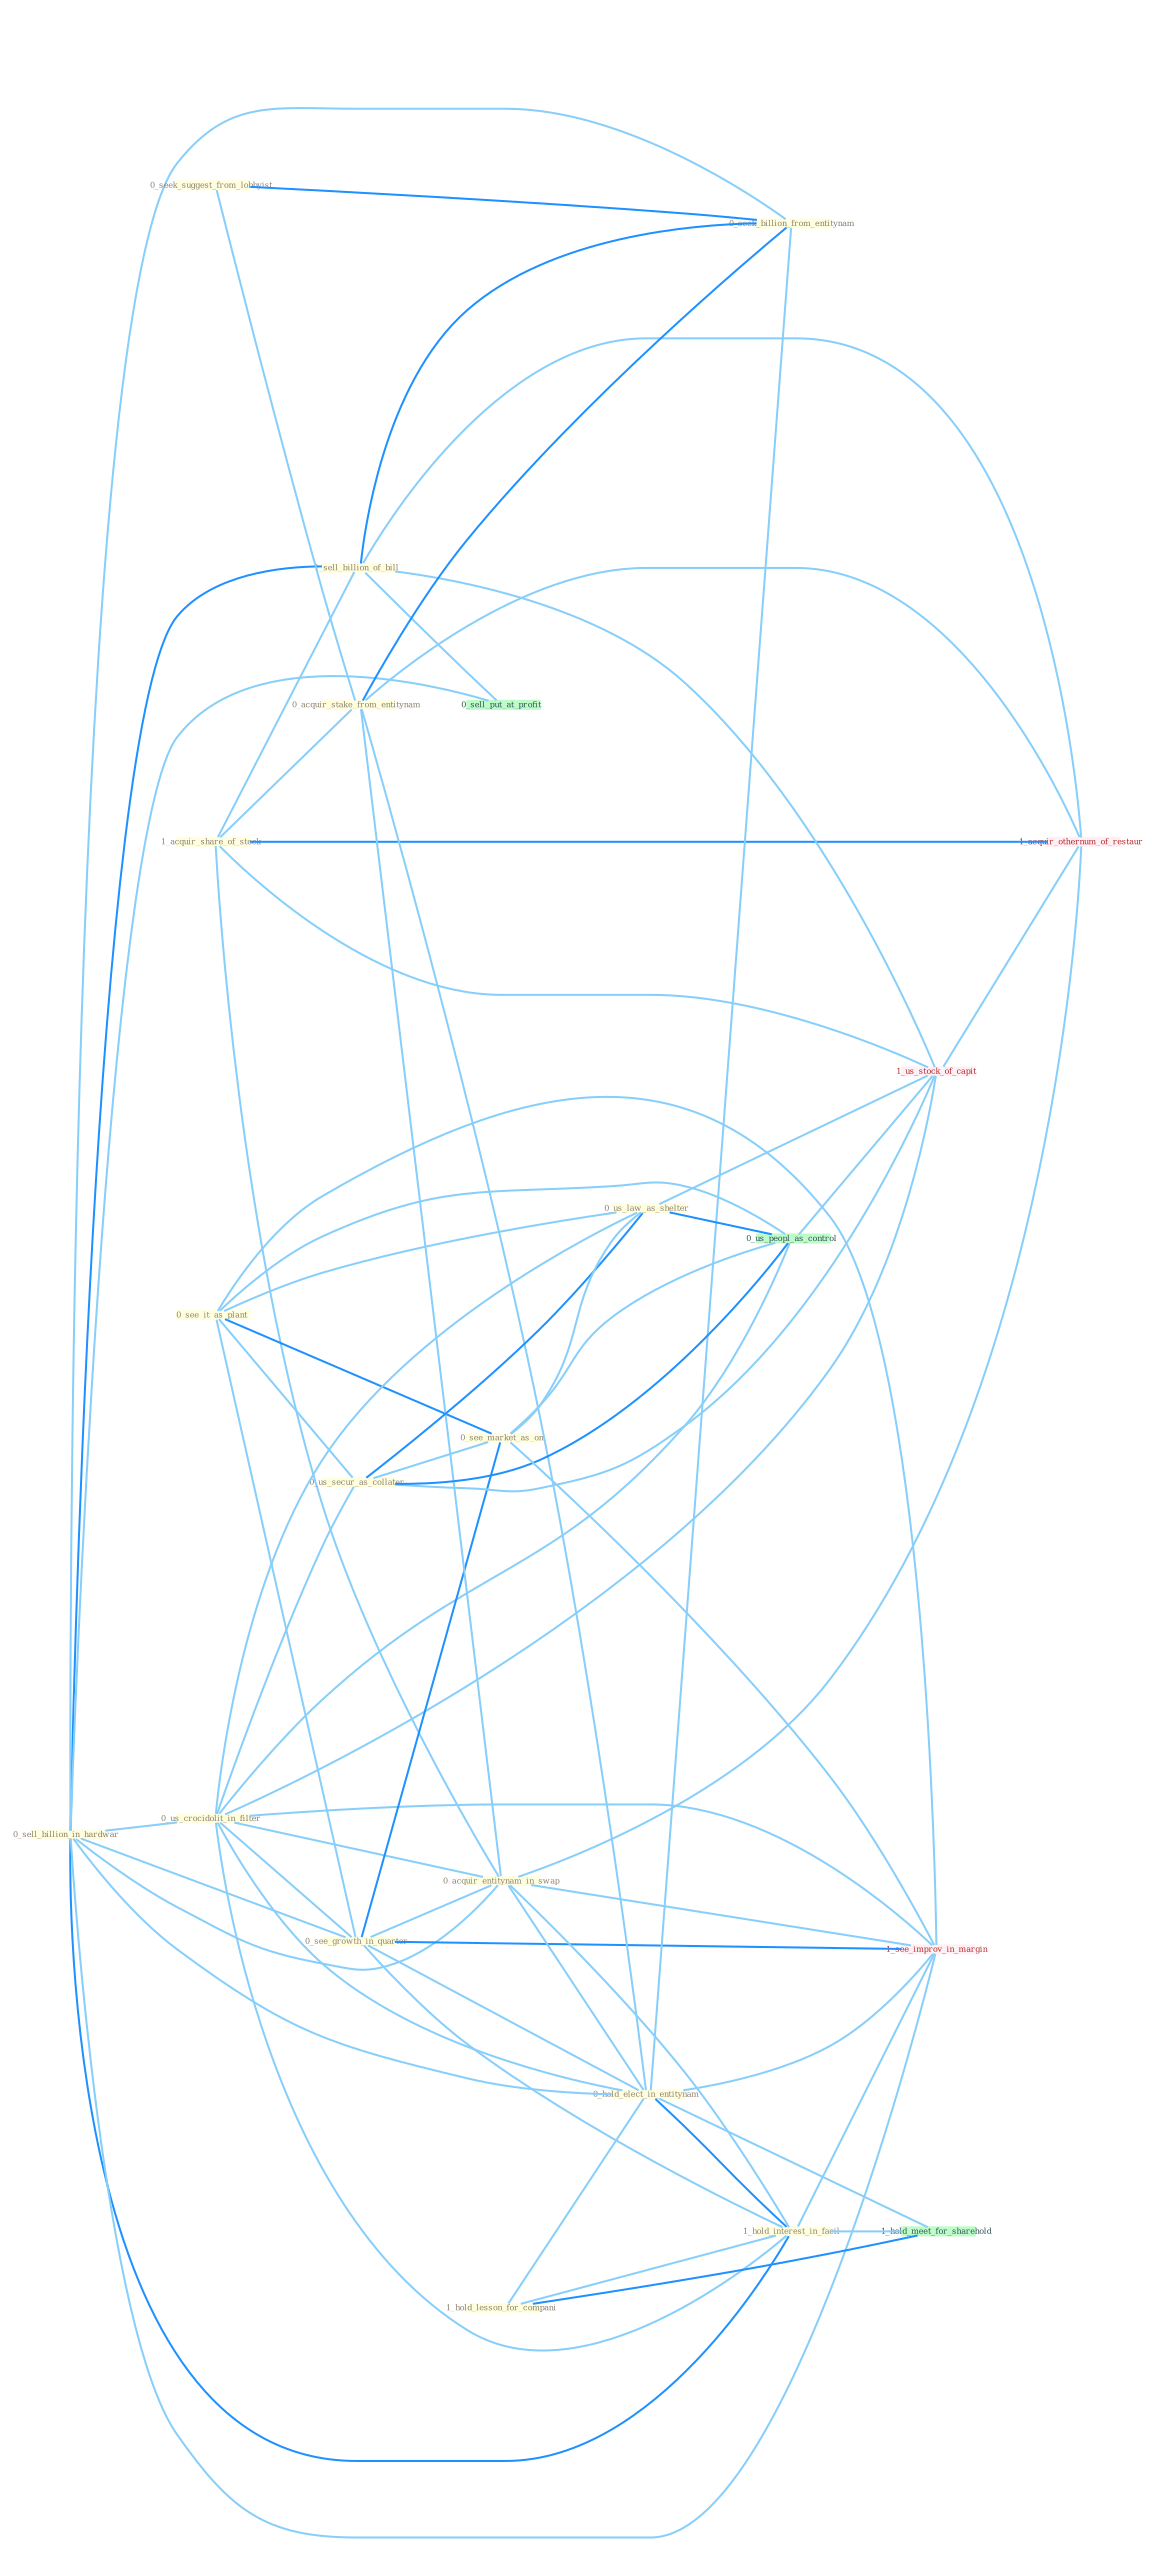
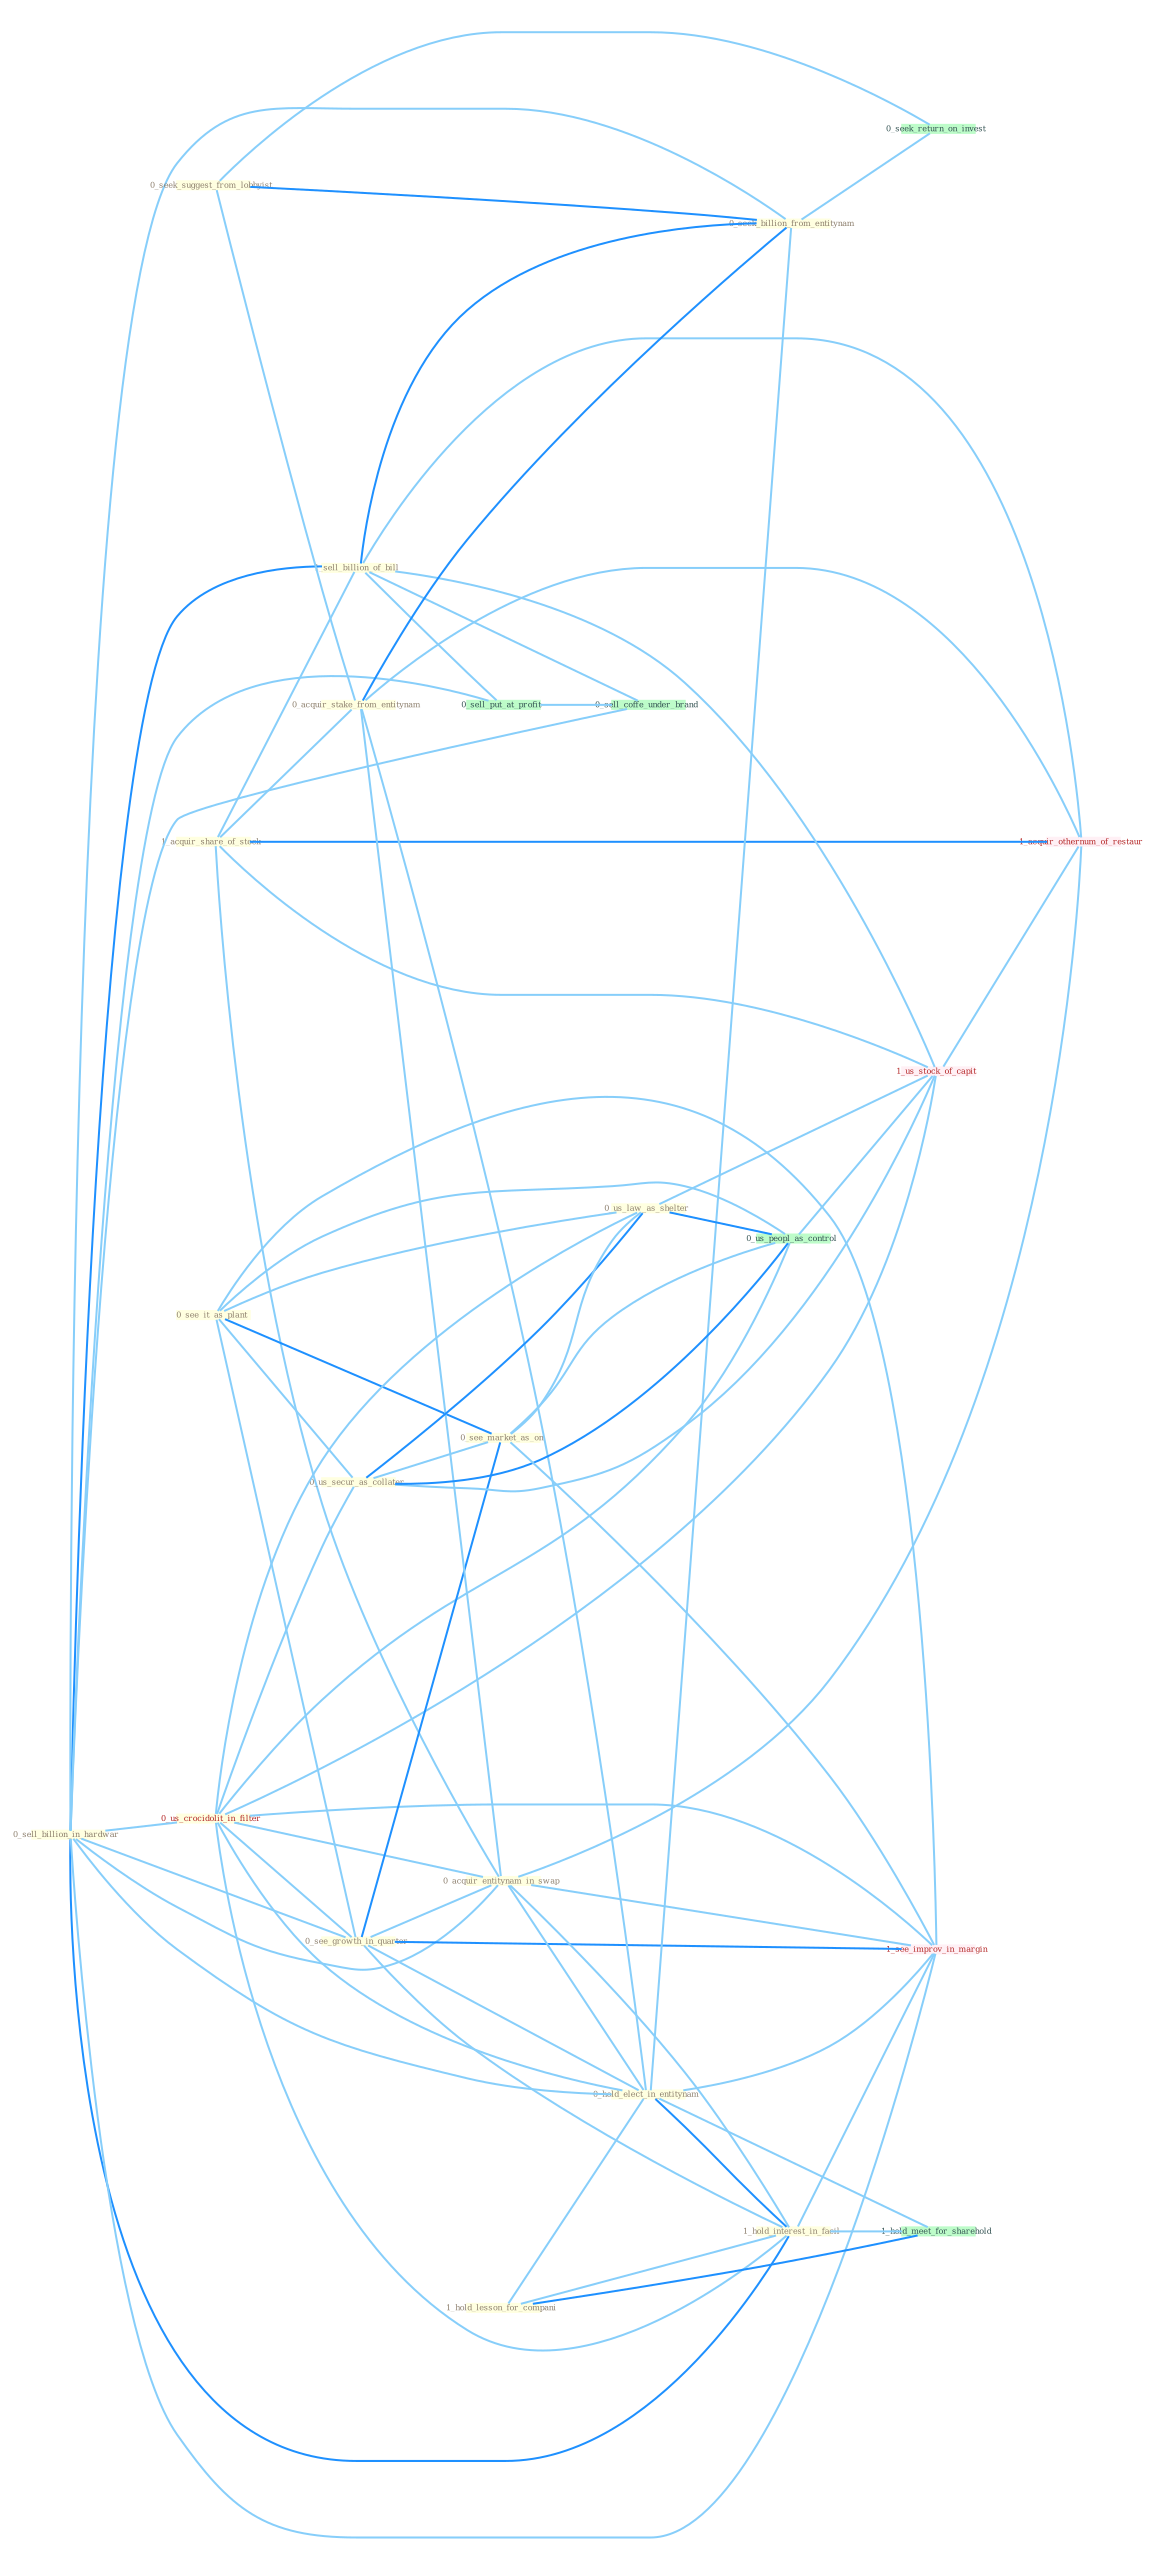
node "0_seek_return_on_invest": added
node "0_sell_coffe_under_brand": added
node "0_us_crocidolit_in_filter": fontcolor #8b7d6b -> #b22222
